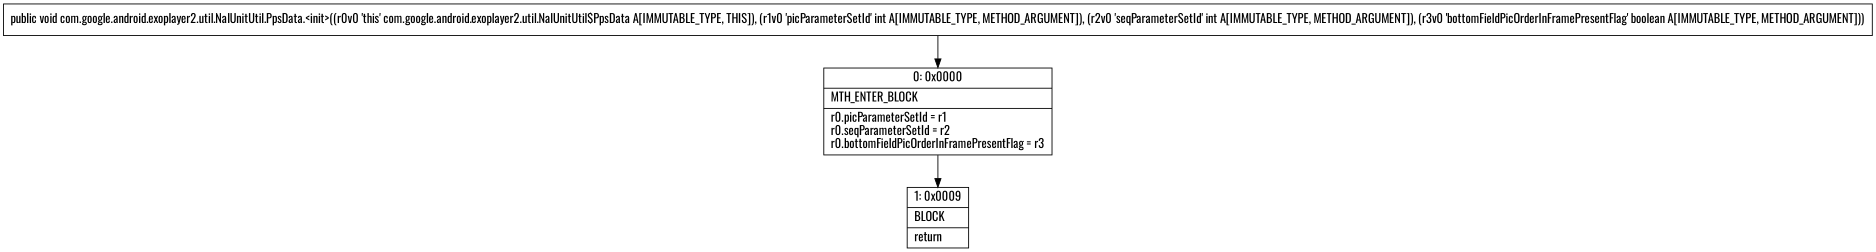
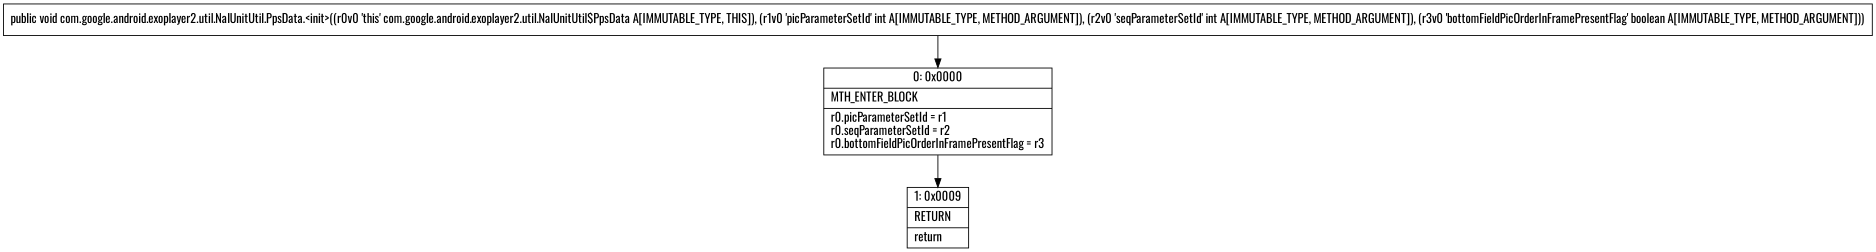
node "1: 0x0009": text "BLOCK" -> "RETURN"
